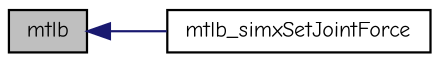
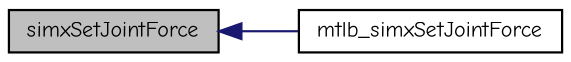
node "mtlb": label "mtlb" -> "simxSetJointForce"
